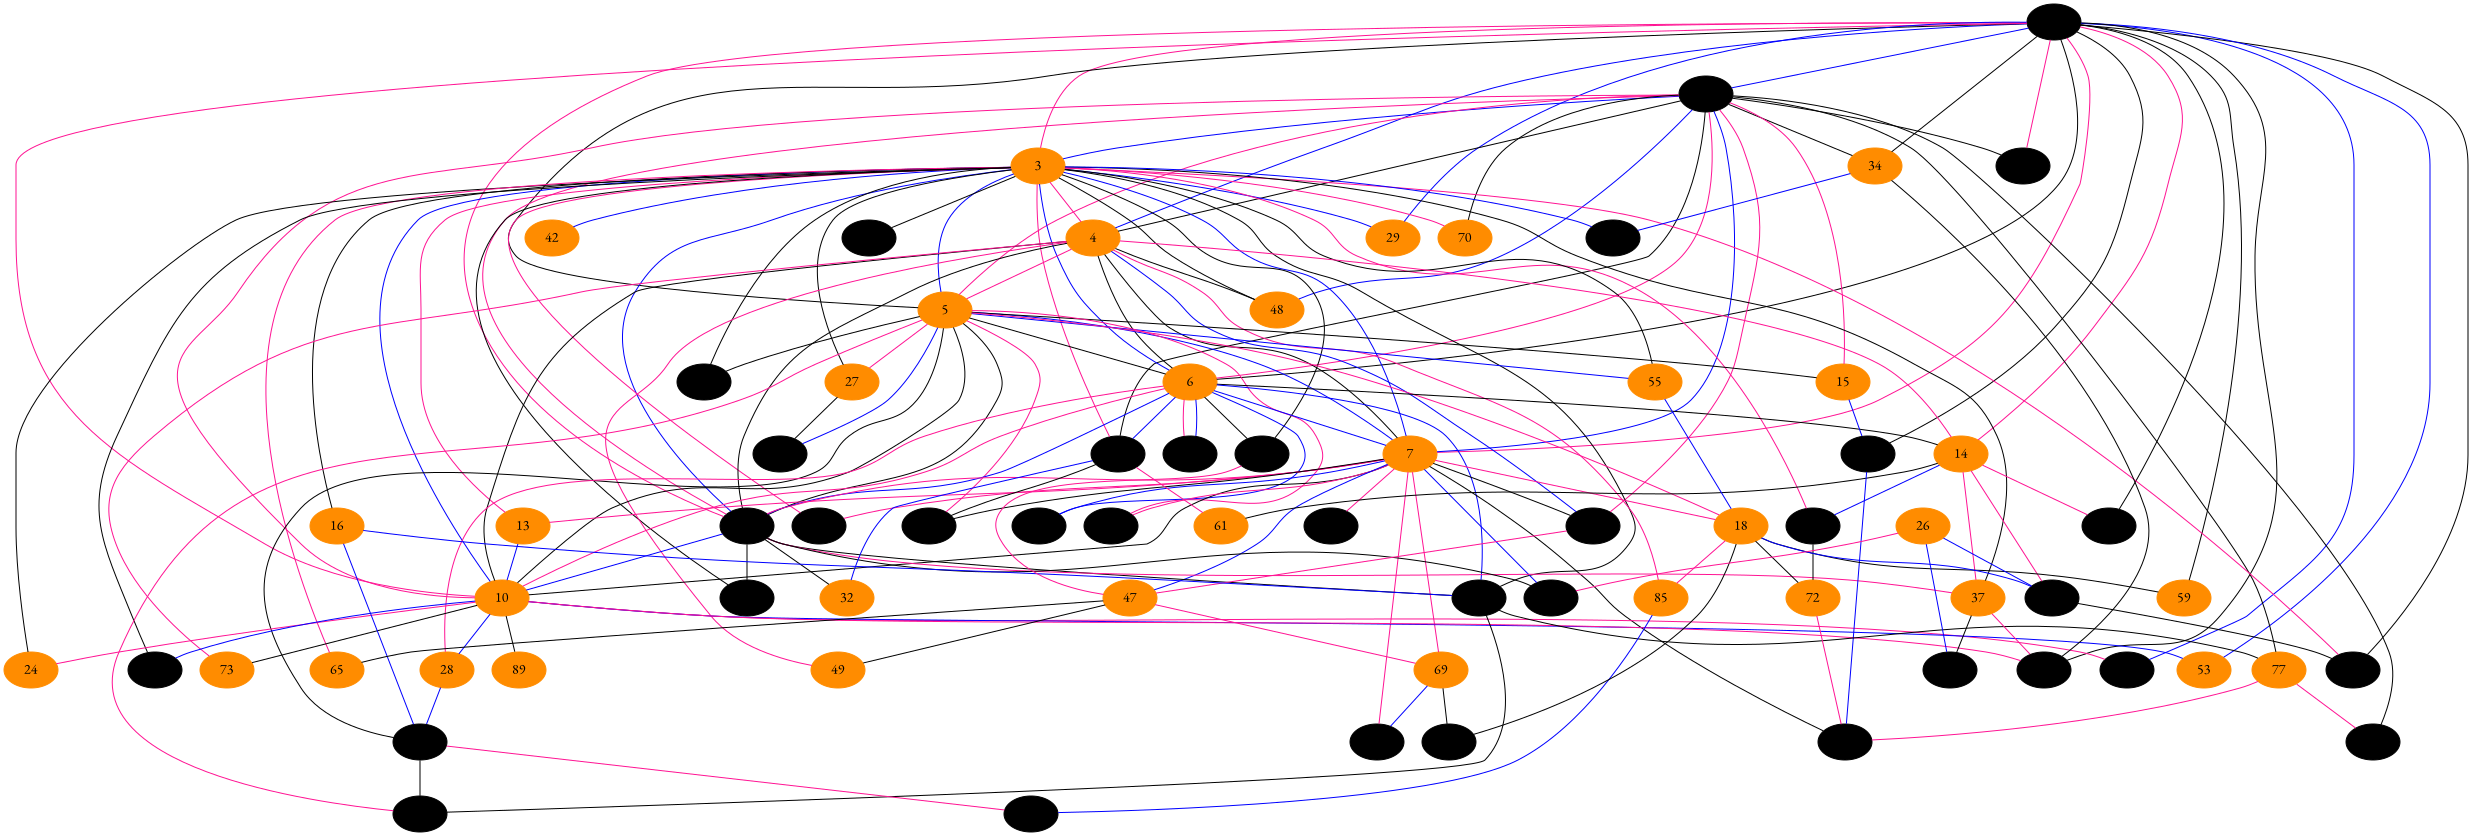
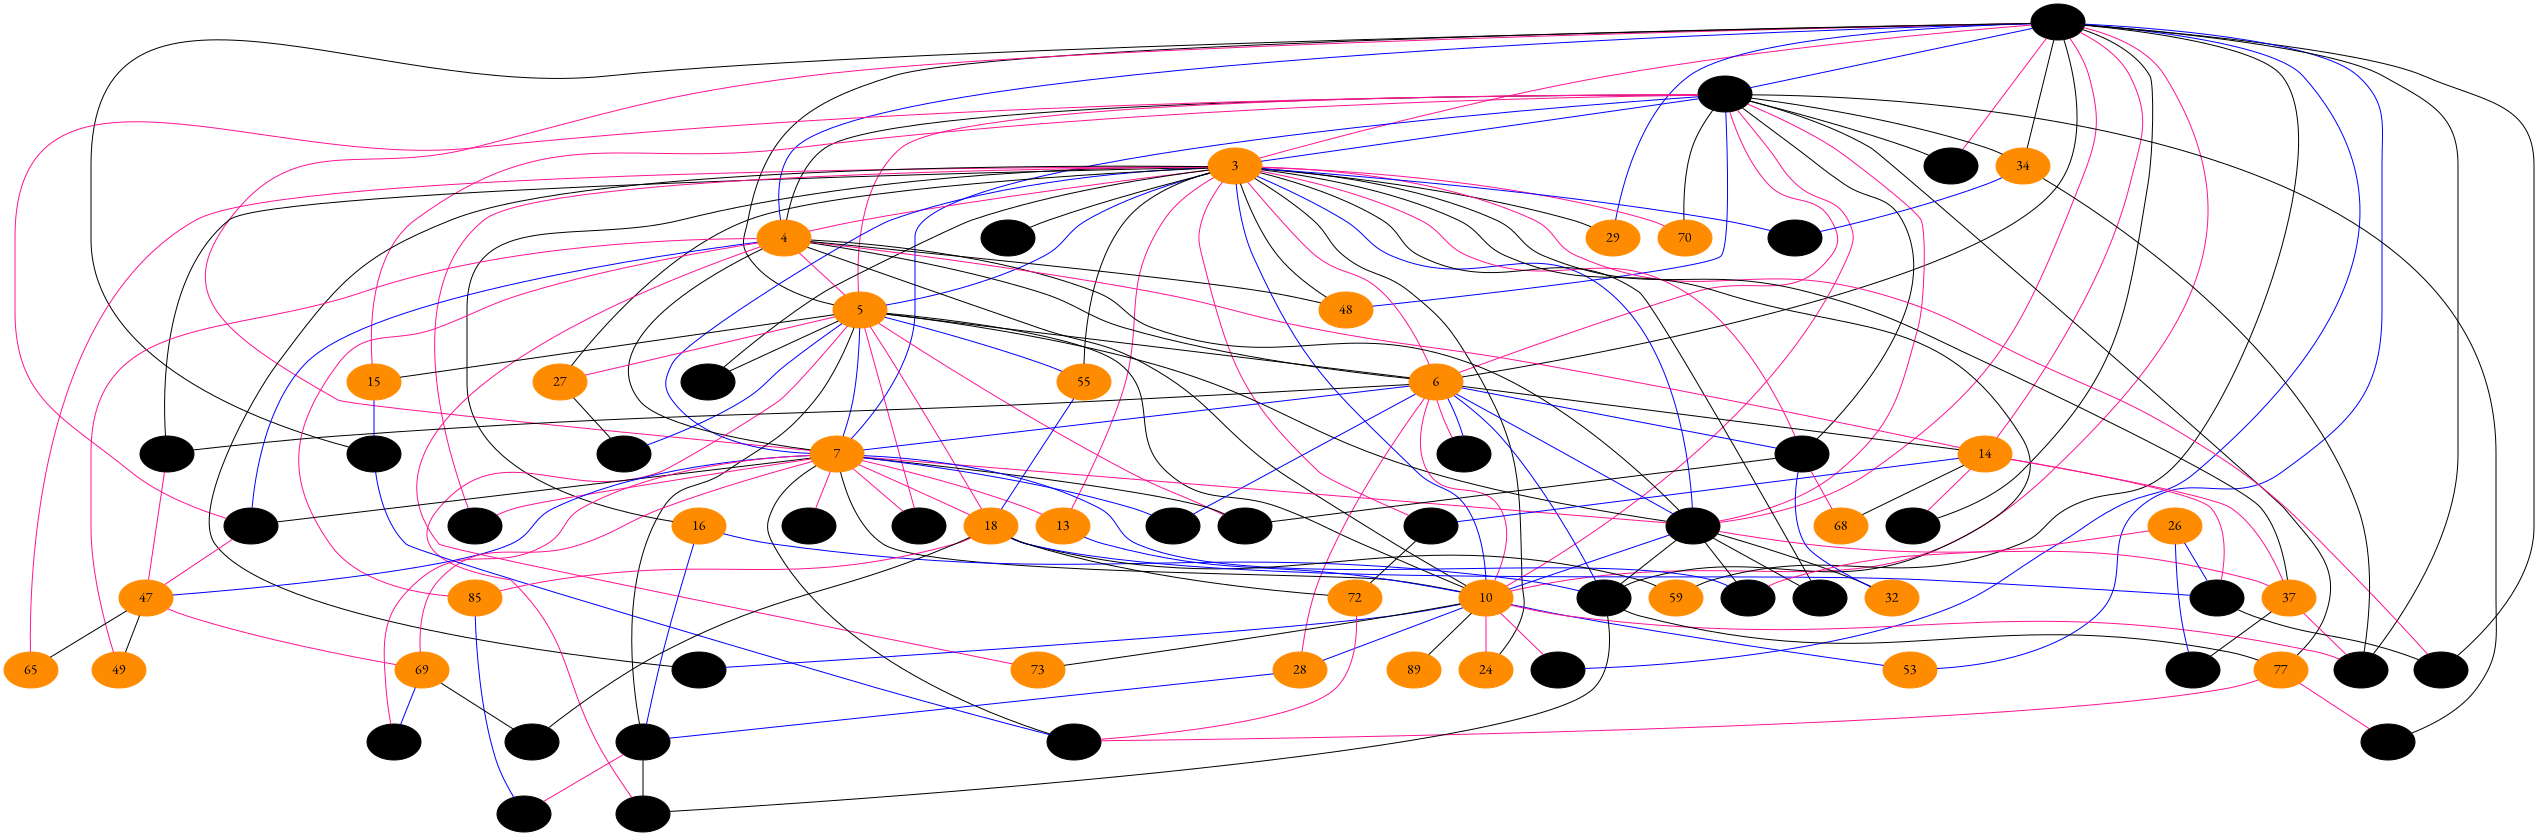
edge "3" -- "29": color blue -> black
node "42": removed
edge "3" -- "6": color blue -> deeppink
node "61": label "61" -> "68"
